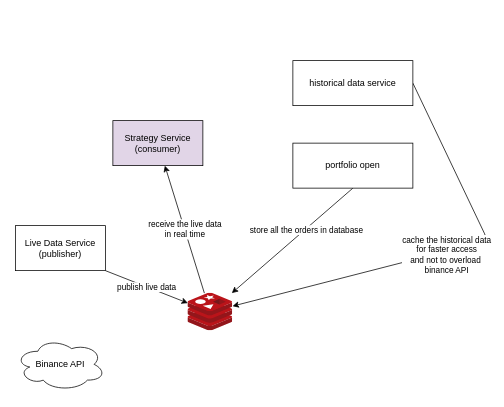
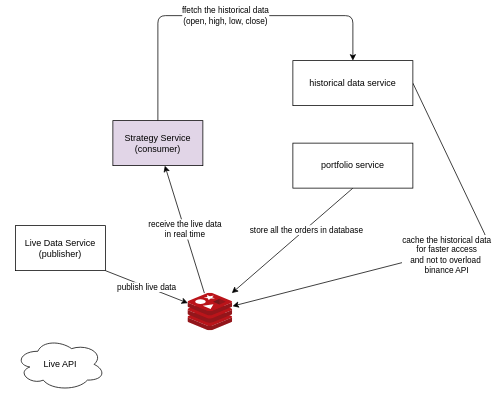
edge "Strategy Service (consumer)" -> "historical data service": added, label "ffetch the historical data (open, high, low, close)"
node "portfolio open": label "portfolio open" -> "portfolio service"
node "Binance API": label "Binance API" -> "Live API"
